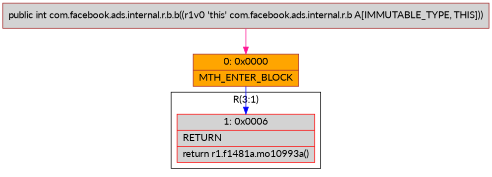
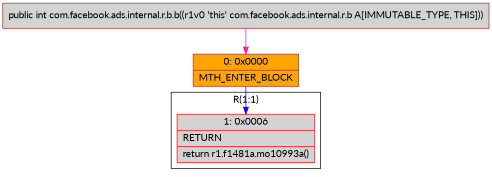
cluster "R(3:1)": label "R(3:1)" -> "R(1:1)"
